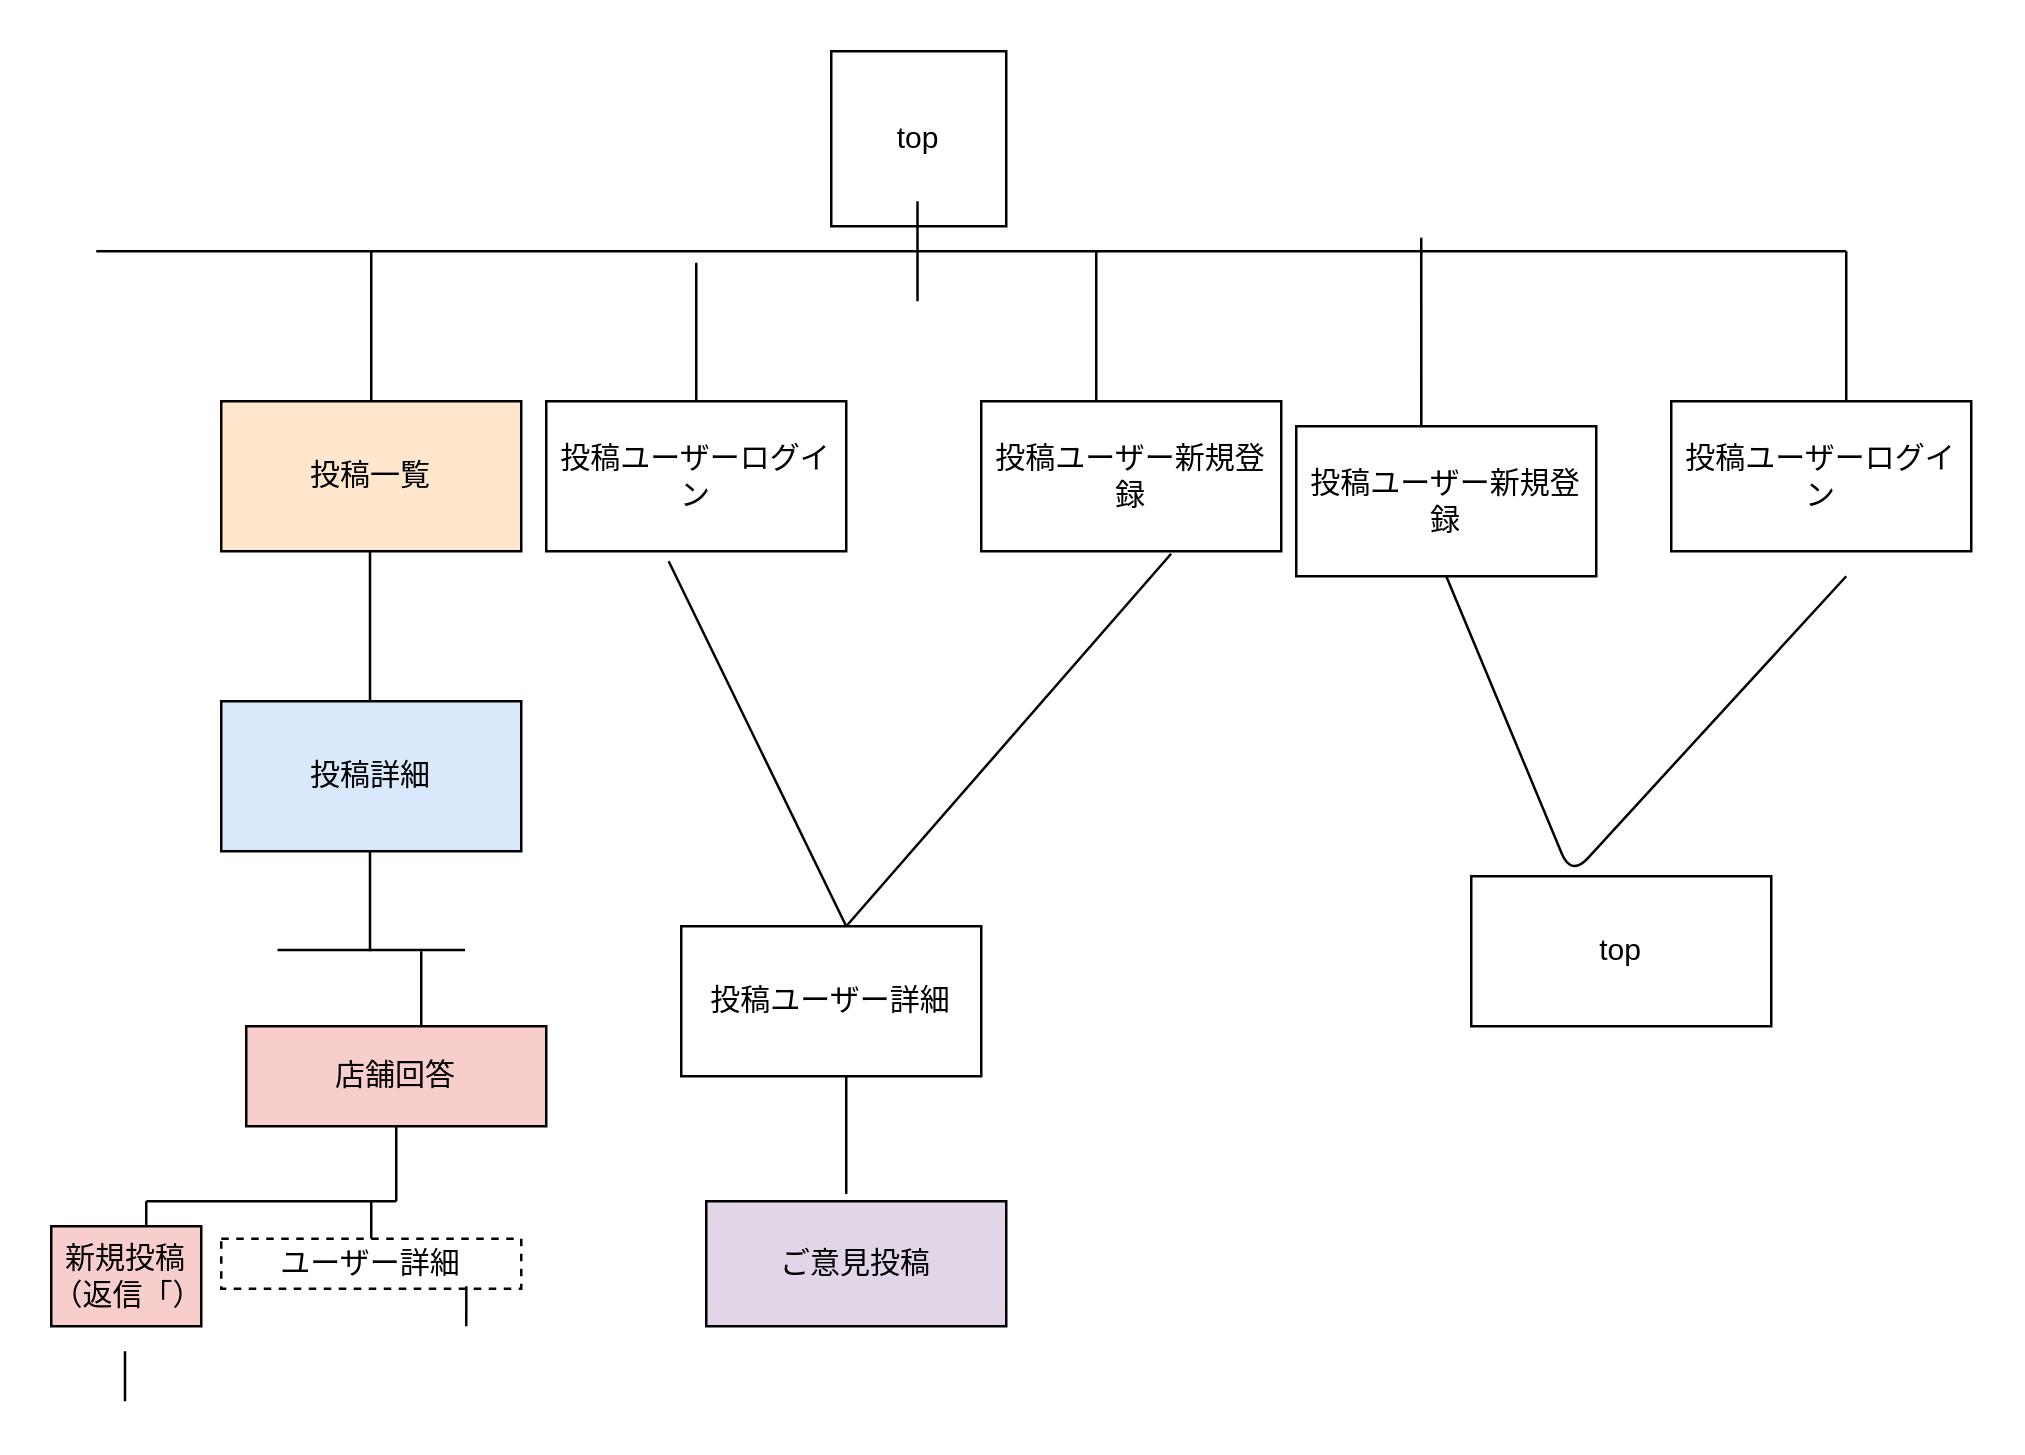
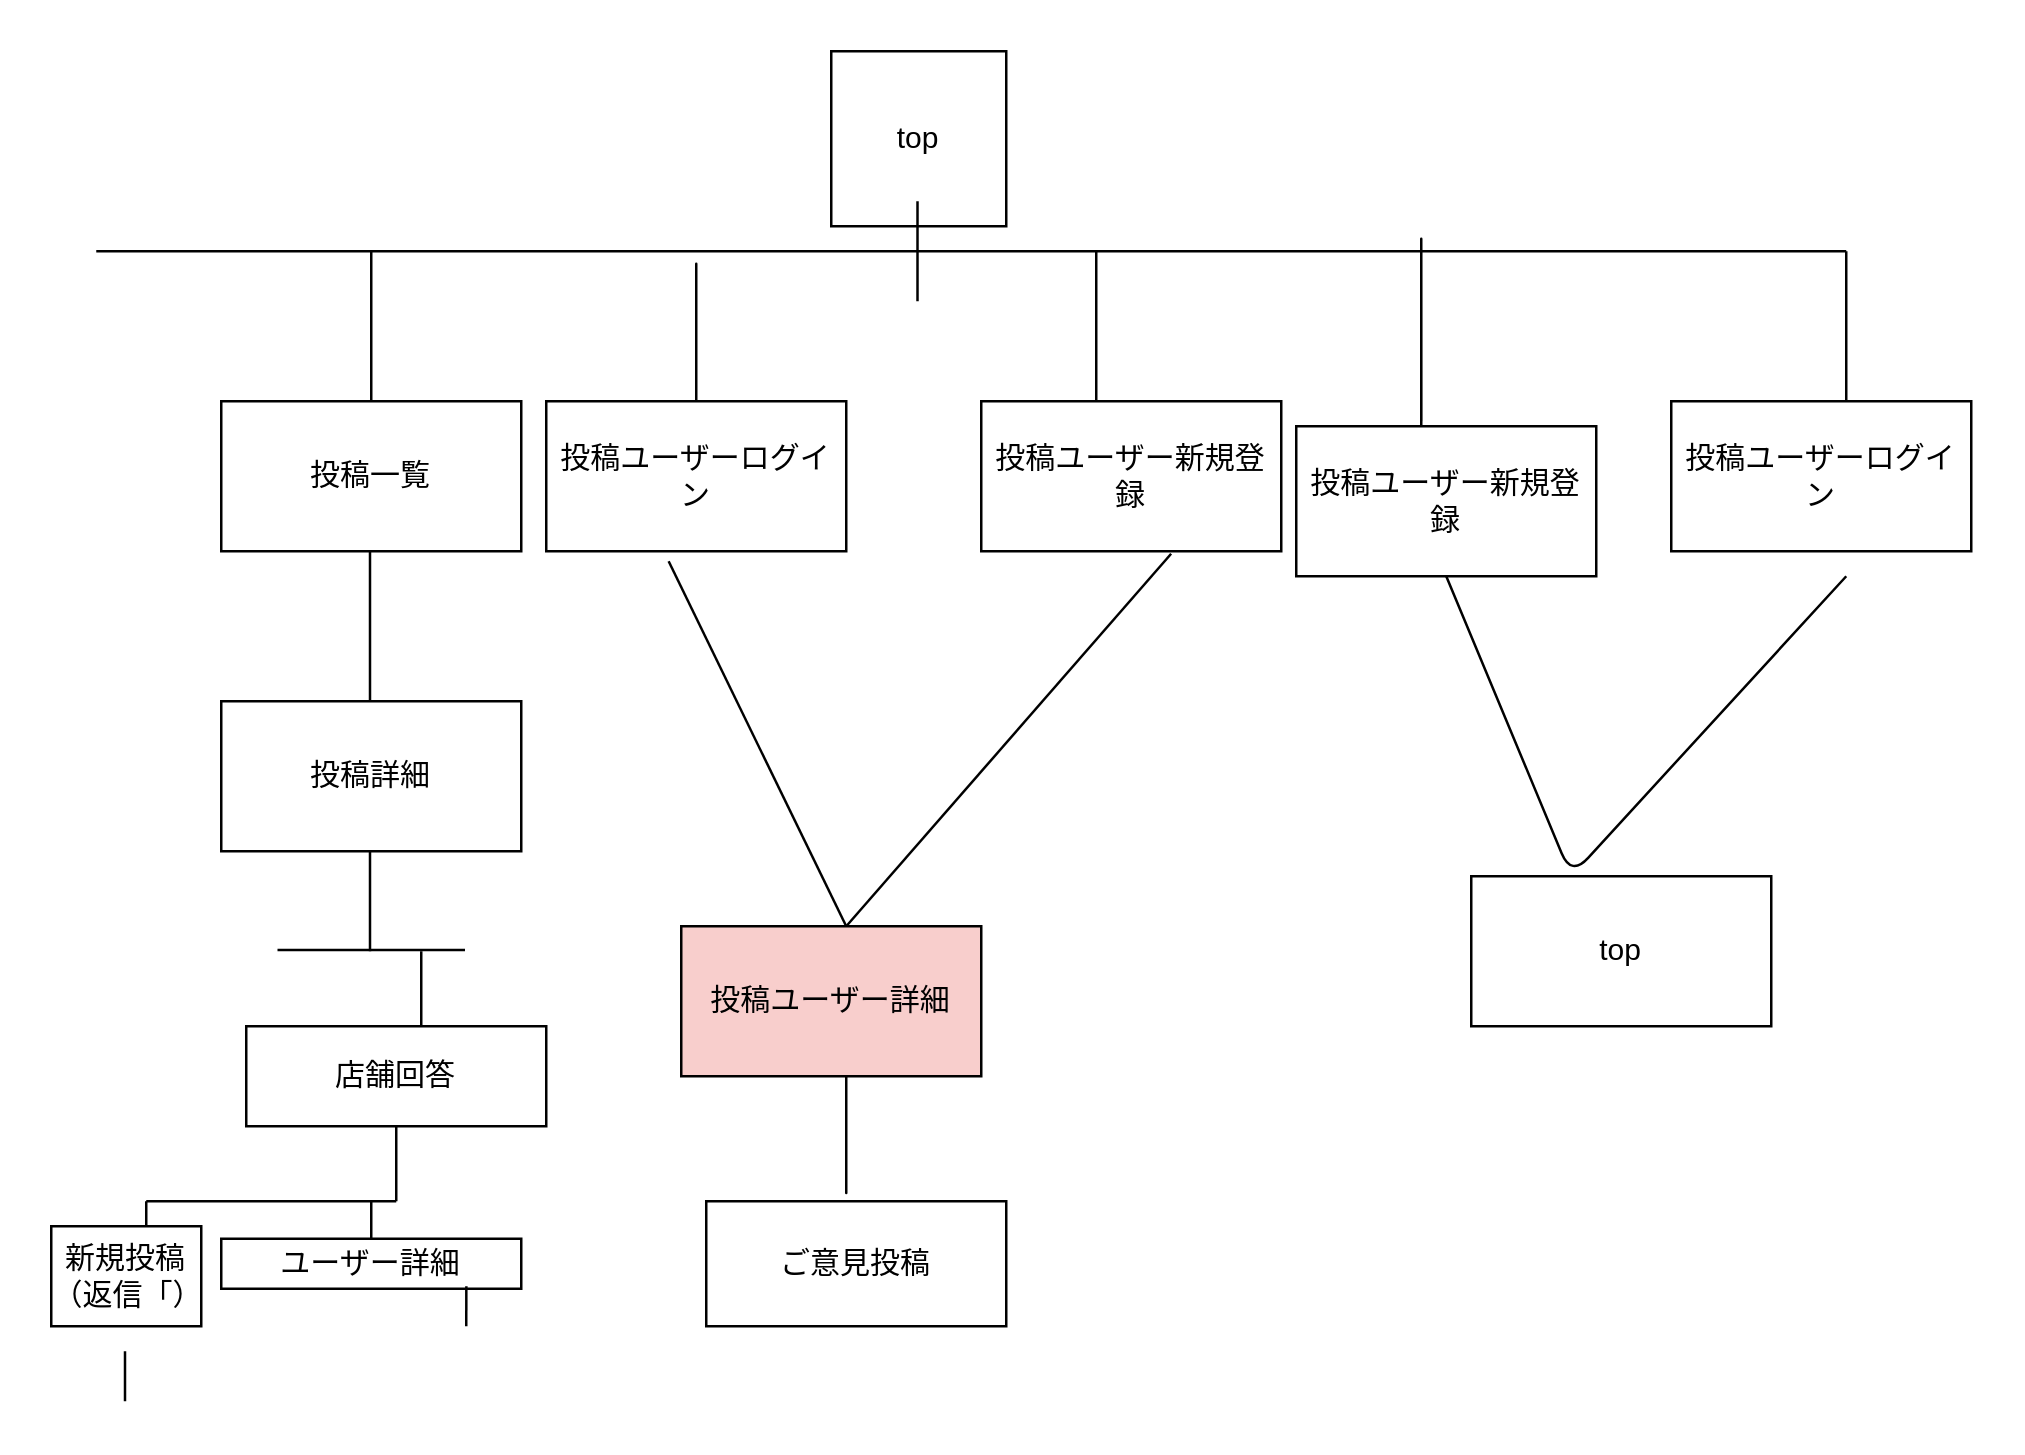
node "投稿一覧": fillcolor #ffe6cc -> #ffffff
node "投稿詳細": fillcolor #dae8fc -> #ffffff
node "投稿ユーザー詳細": fillcolor #ffffff -> #f8cecc
node "店舗回答": fillcolor #f8cecc -> #ffffff
node "ユーザー詳細": style dashed -> solid
node "ご意見投稿": fillcolor #e1d5e7 -> #ffffff
node "新規投稿（返信「）": fillcolor #f8cecc -> #ffffff
